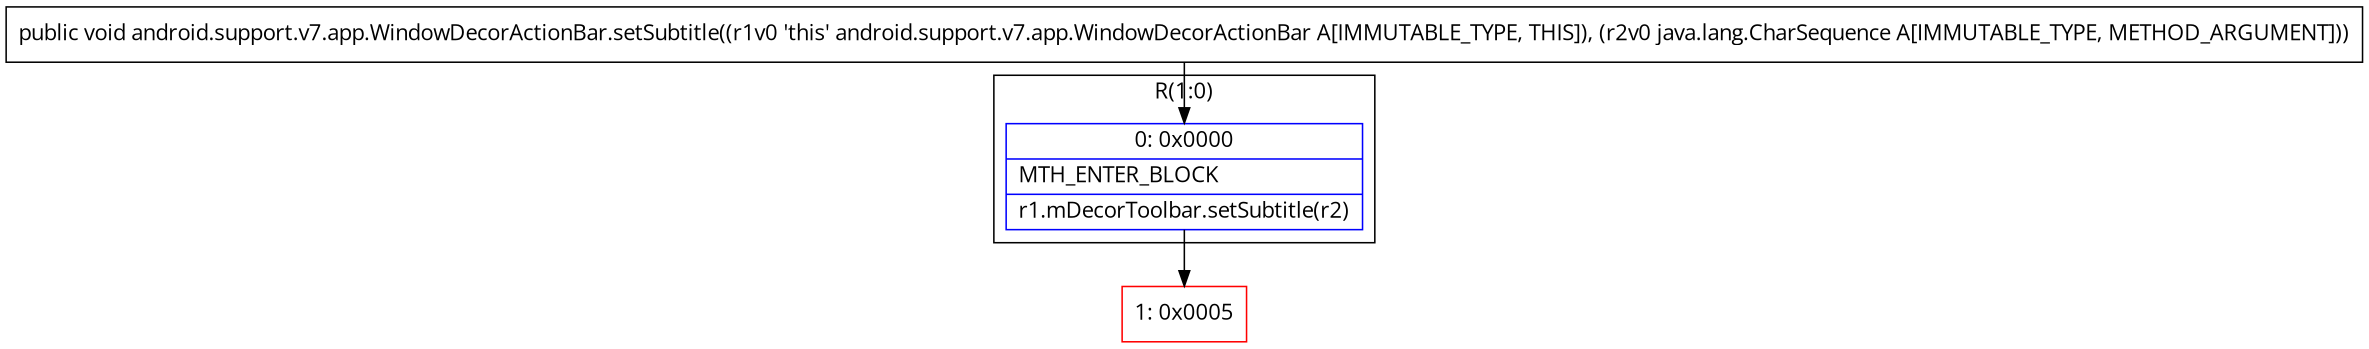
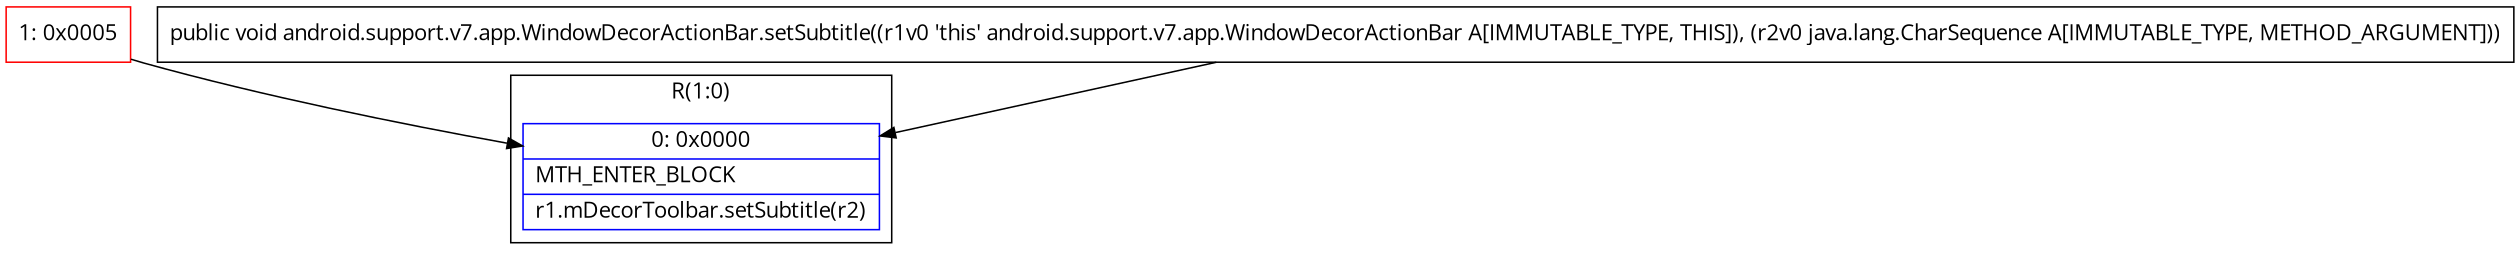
edge "0: 0x0000" -> "1: 0x0005": reversed
